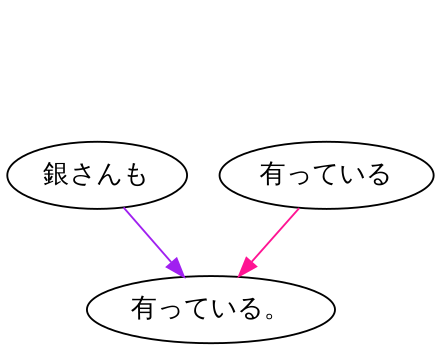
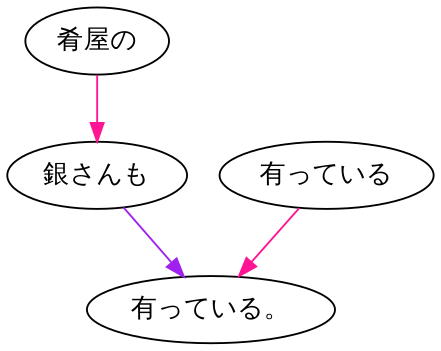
node "肴屋の": added
